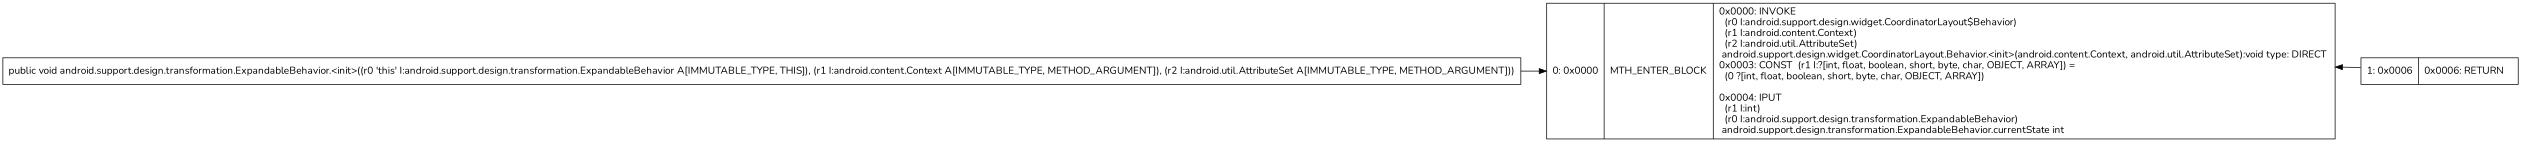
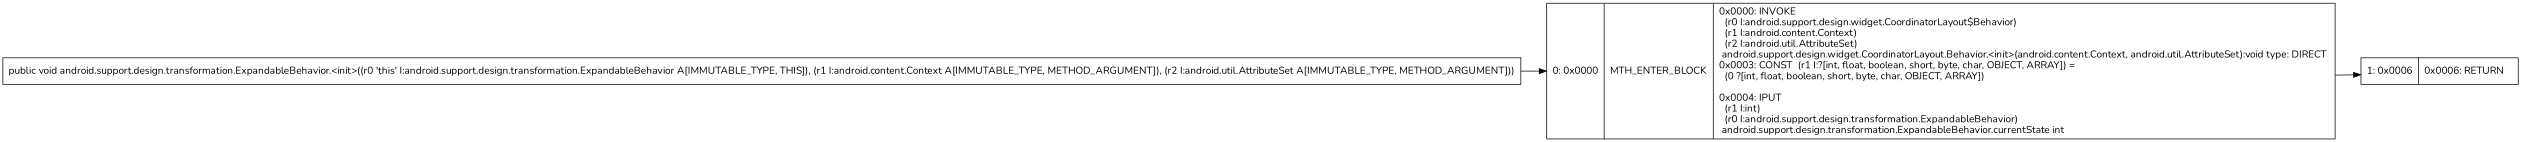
edge "1: 0x0006" -> "0: 0x0000": reversed
